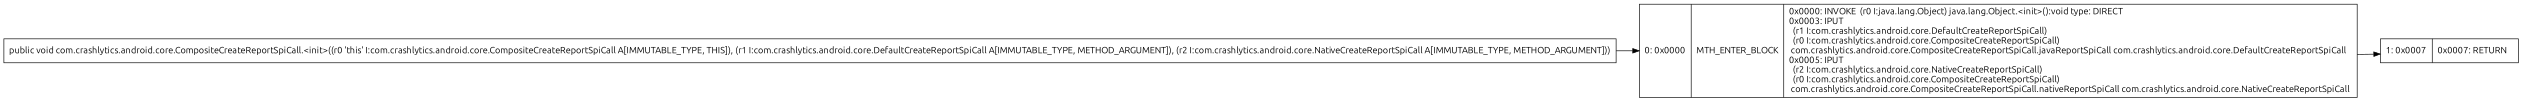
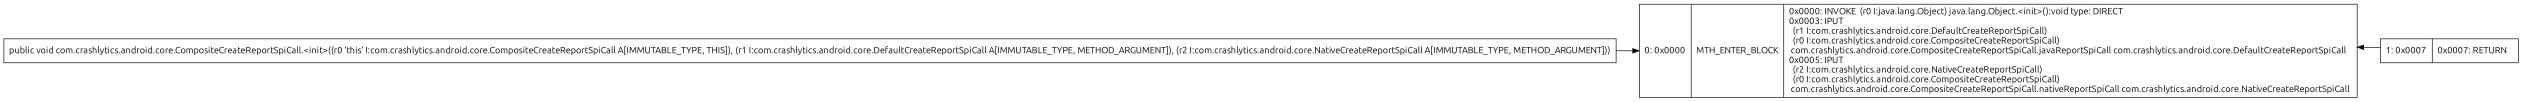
edge "0: 0x0000" -> "1: 0x0007": reversed
